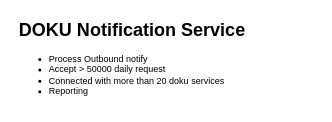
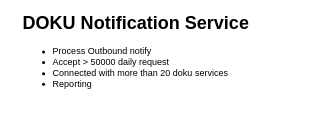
node "DOKU Notification Service Process Outbound notify Accept > 50000 daily request Connected with more than 20 doku services Reporting": moved (165, 60) -> (169, 53)
